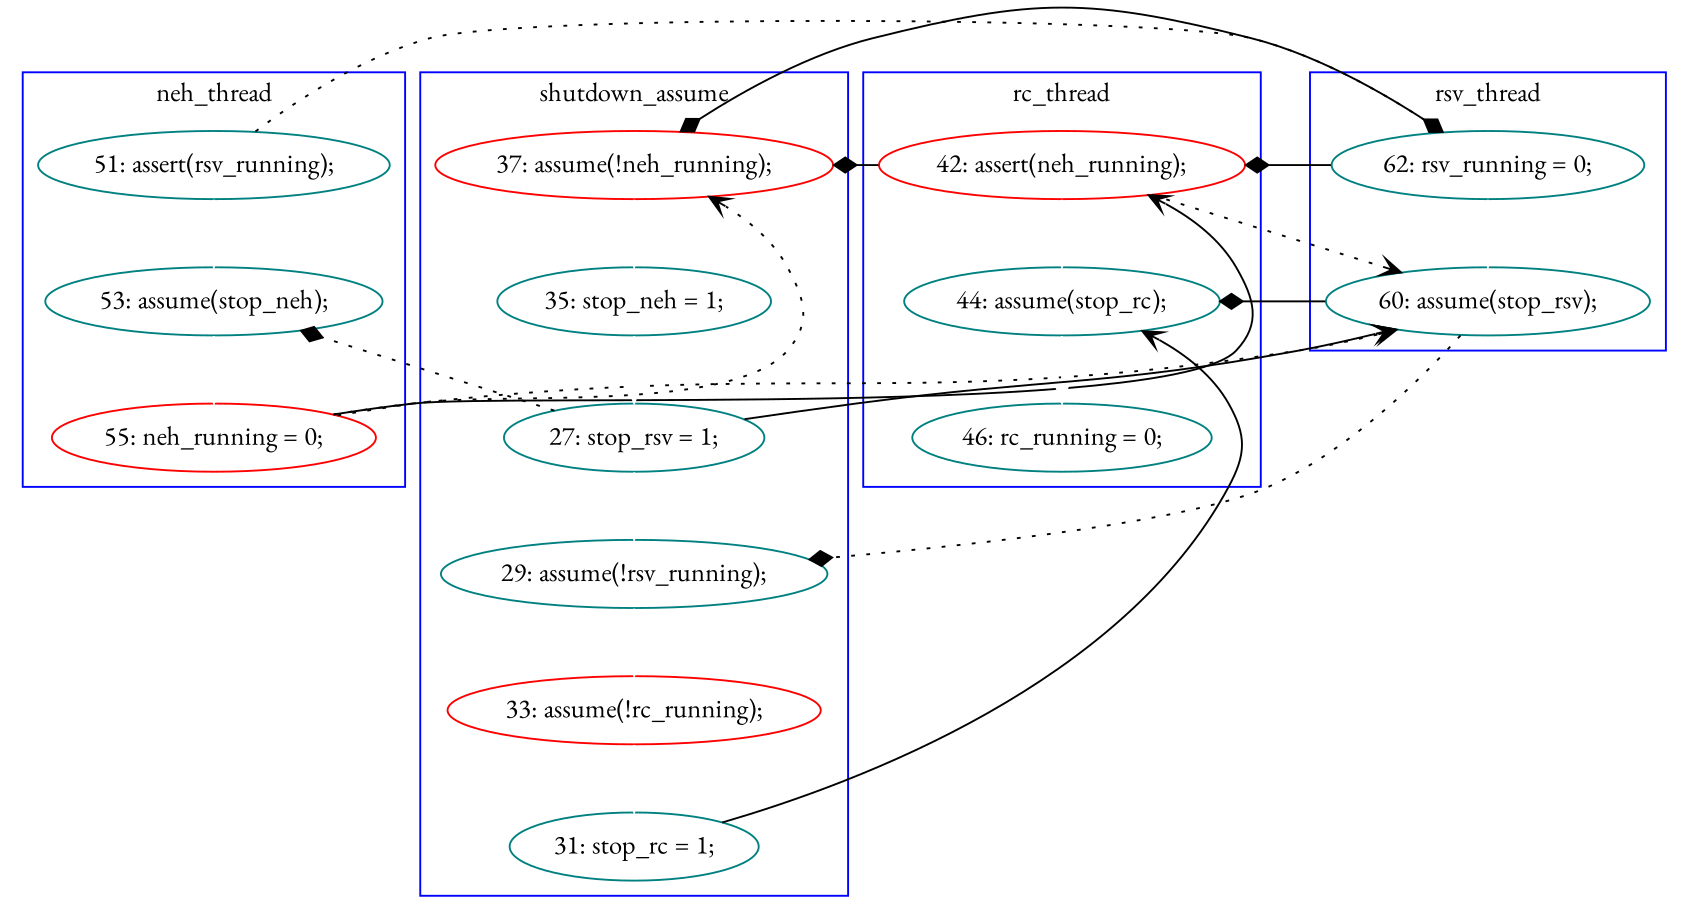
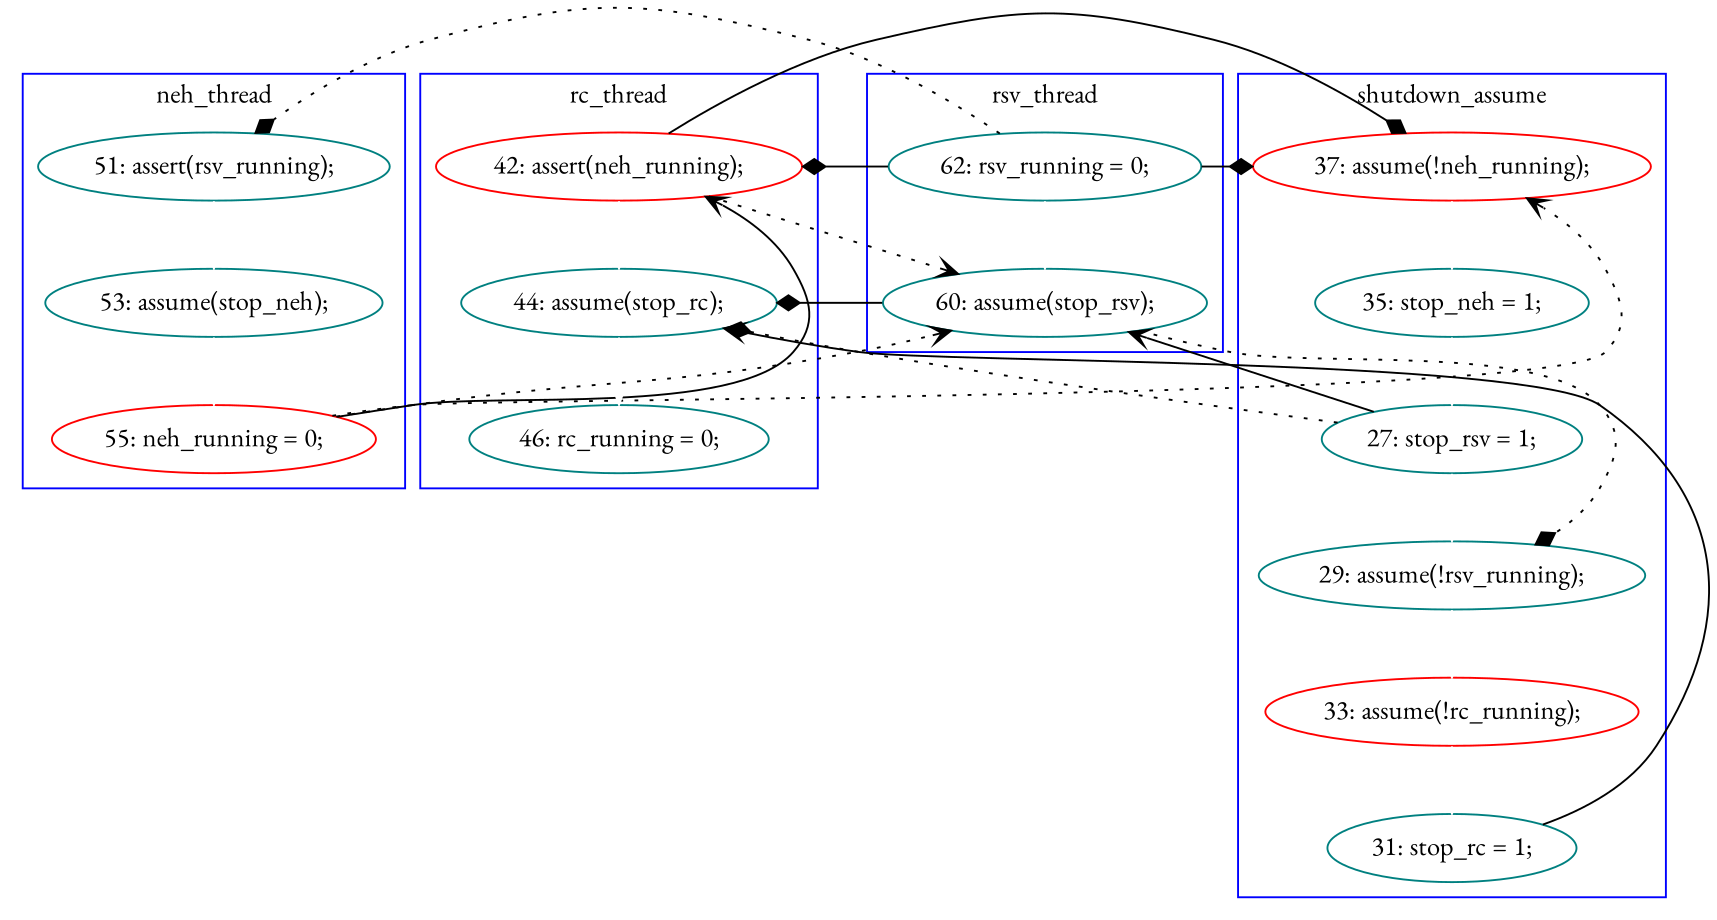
edge "51: assert(rsv_running);" -> "62: rsv_running = 0;": reversed
edge "27: stop_rsv = 1;" -> "53: assume(stop_neh);": now "27: stop_rsv = 1;" -> "44: assume(stop_rc);"
